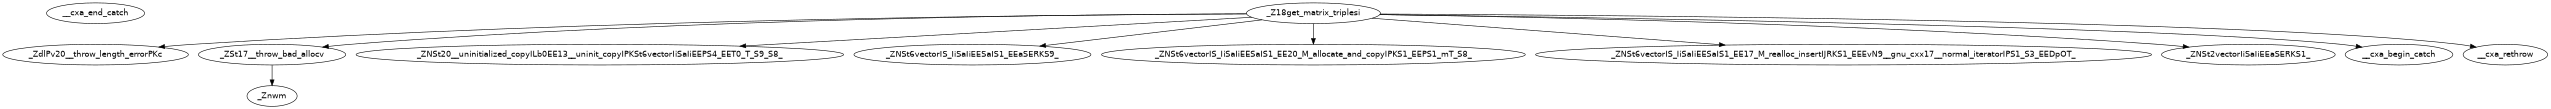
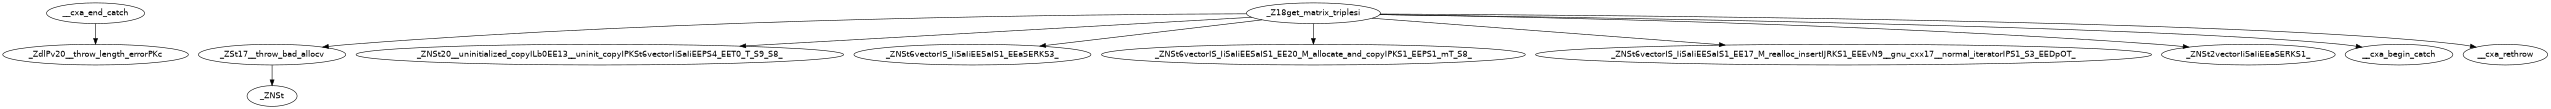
edge "_Z18get_matrix_triplesi" -> "_ZdlPv20__throw_length_errorPKc": now "__cxa_end_catch" -> "_ZdlPv20__throw_length_errorPKc"
node "_ZNSt6vectorIS_IiSaIiEESaIS1_EEaSERKS9_": label "_ZNSt6vectorIS_IiSaIiEESaIS1_EEaSERKS9_" -> "_ZNSt6vectorIS_IiSaIiEESaIS1_EEaSERKS3_"
node "_Znwm": label "_Znwm" -> "_ZNSt"
